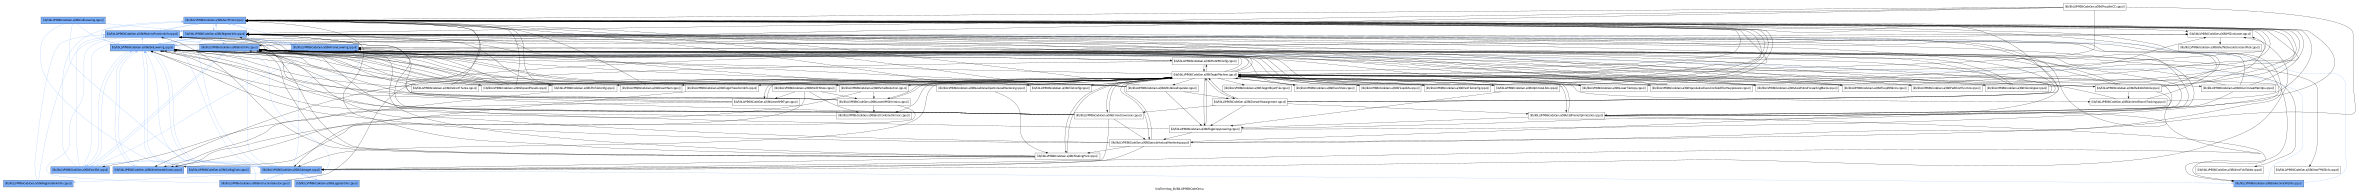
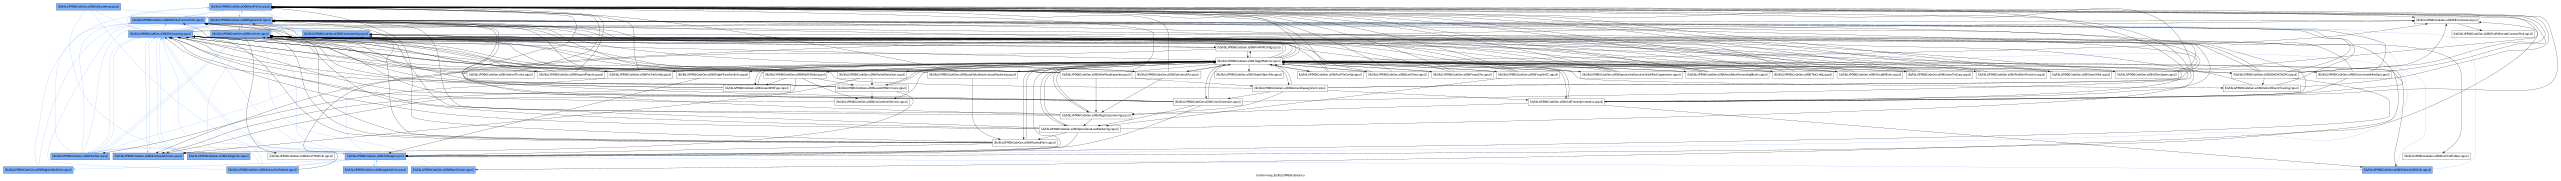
edge "{lib/libLLVMX86CodeGen.a(X86TargetMachine.cpp.o)}" -> "{lib/libLLVMX86CodeGen.a(X86FixupSetCC.cpp.o)}": added
node "{lib/libLLVMX86CodeGen.a(X86MacroFusion.cpp.o)}": added
